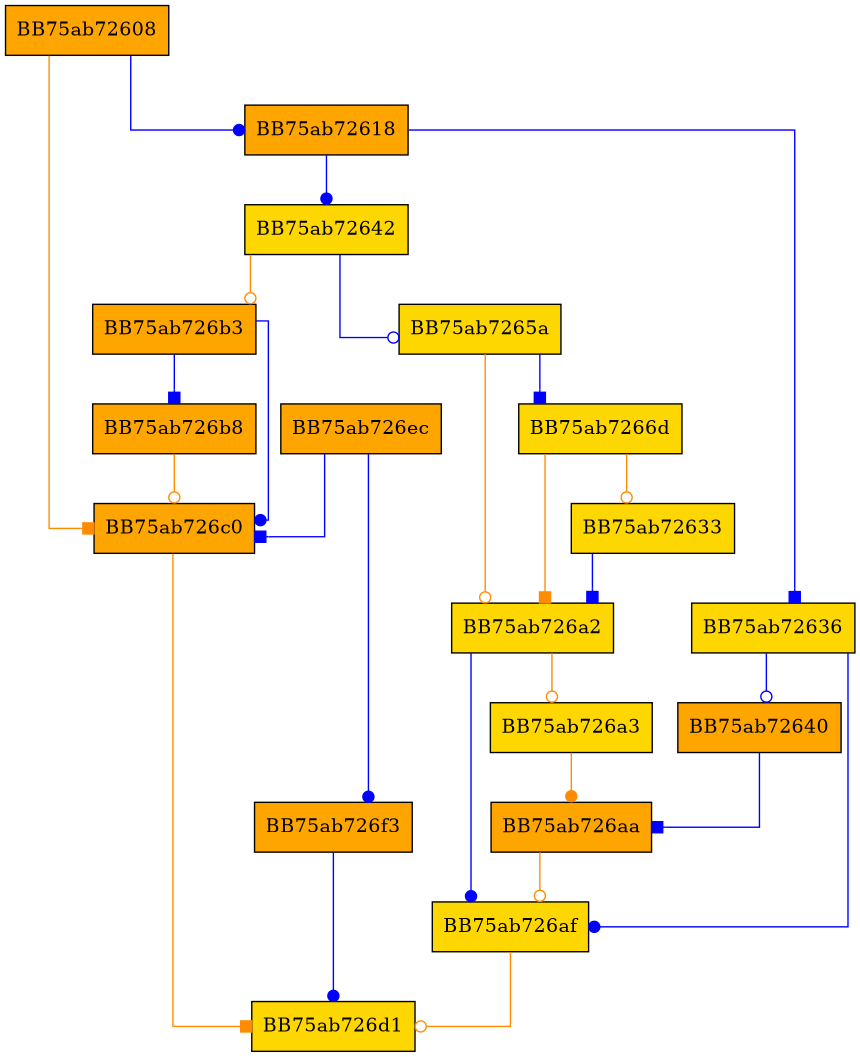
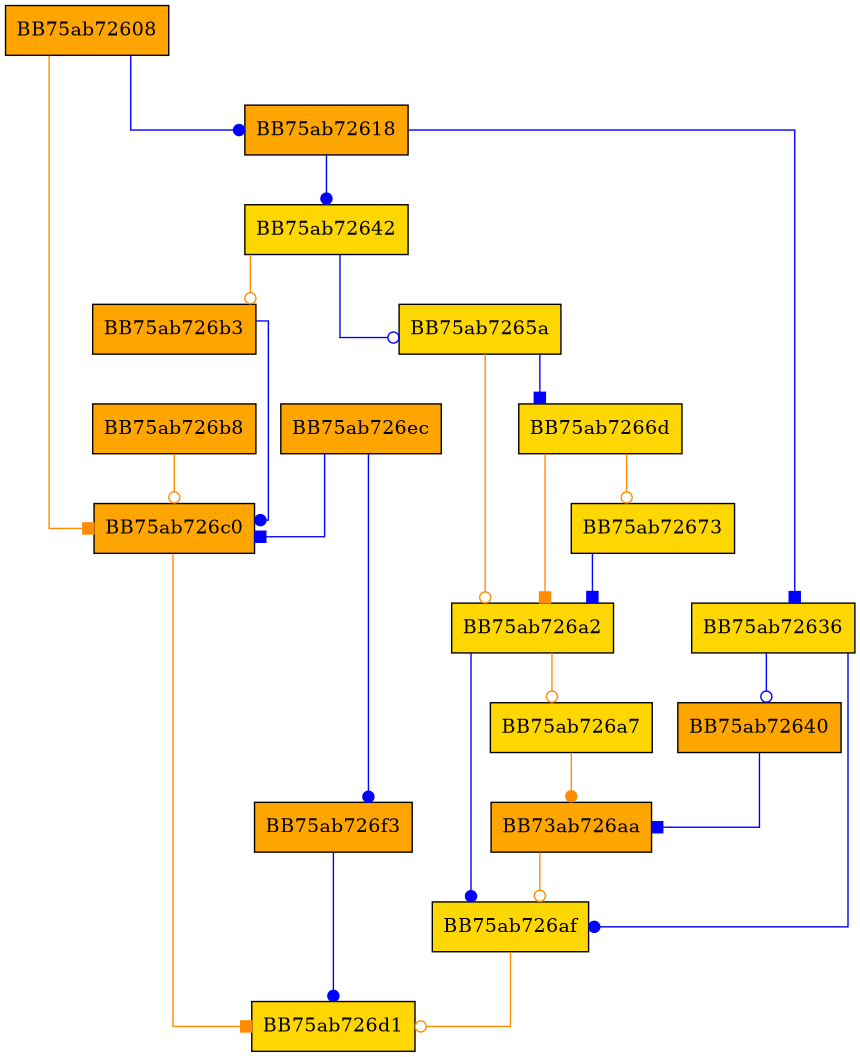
edge "BB75ab726b3" -> "BB75ab726b8": removed
node "BB75ab72633": label "BB75ab72633" -> "BB75ab72673"
node "BB75ab726a3": label "BB75ab726a3" -> "BB75ab726a7"
node "BB75ab726aa": label "BB75ab726aa" -> "BB73ab726aa"
